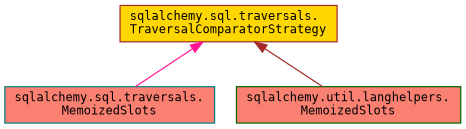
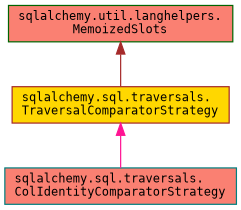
edge "sqlalchemy.util.langhelpers. MemoizedSlots" -> "sqlalchemy.sql.traversals. TraversalComparatorStrategy": reversed
node "sqlalchemy.sql.traversals. MemoizedSlots": label "sqlalchemy.sql.traversals. MemoizedSlots" -> "sqlalchemy.sql.traversals. ColIdentityComparatorStrategy"
